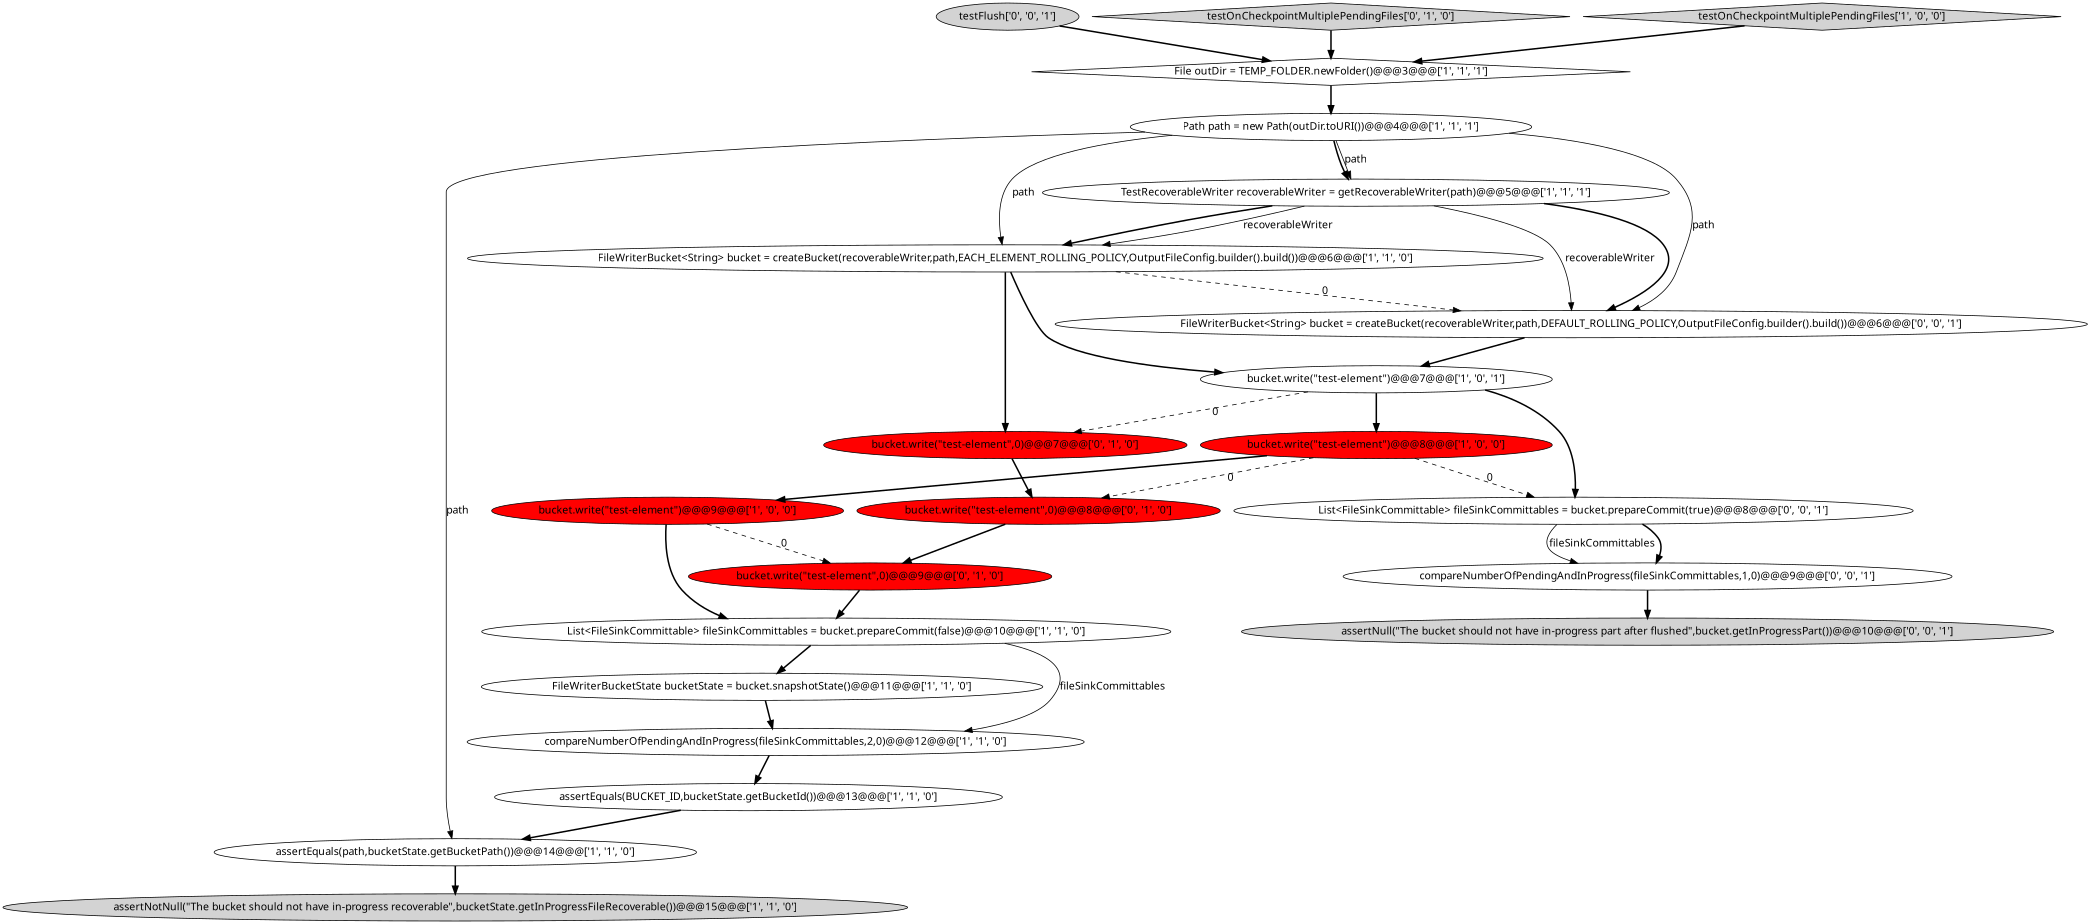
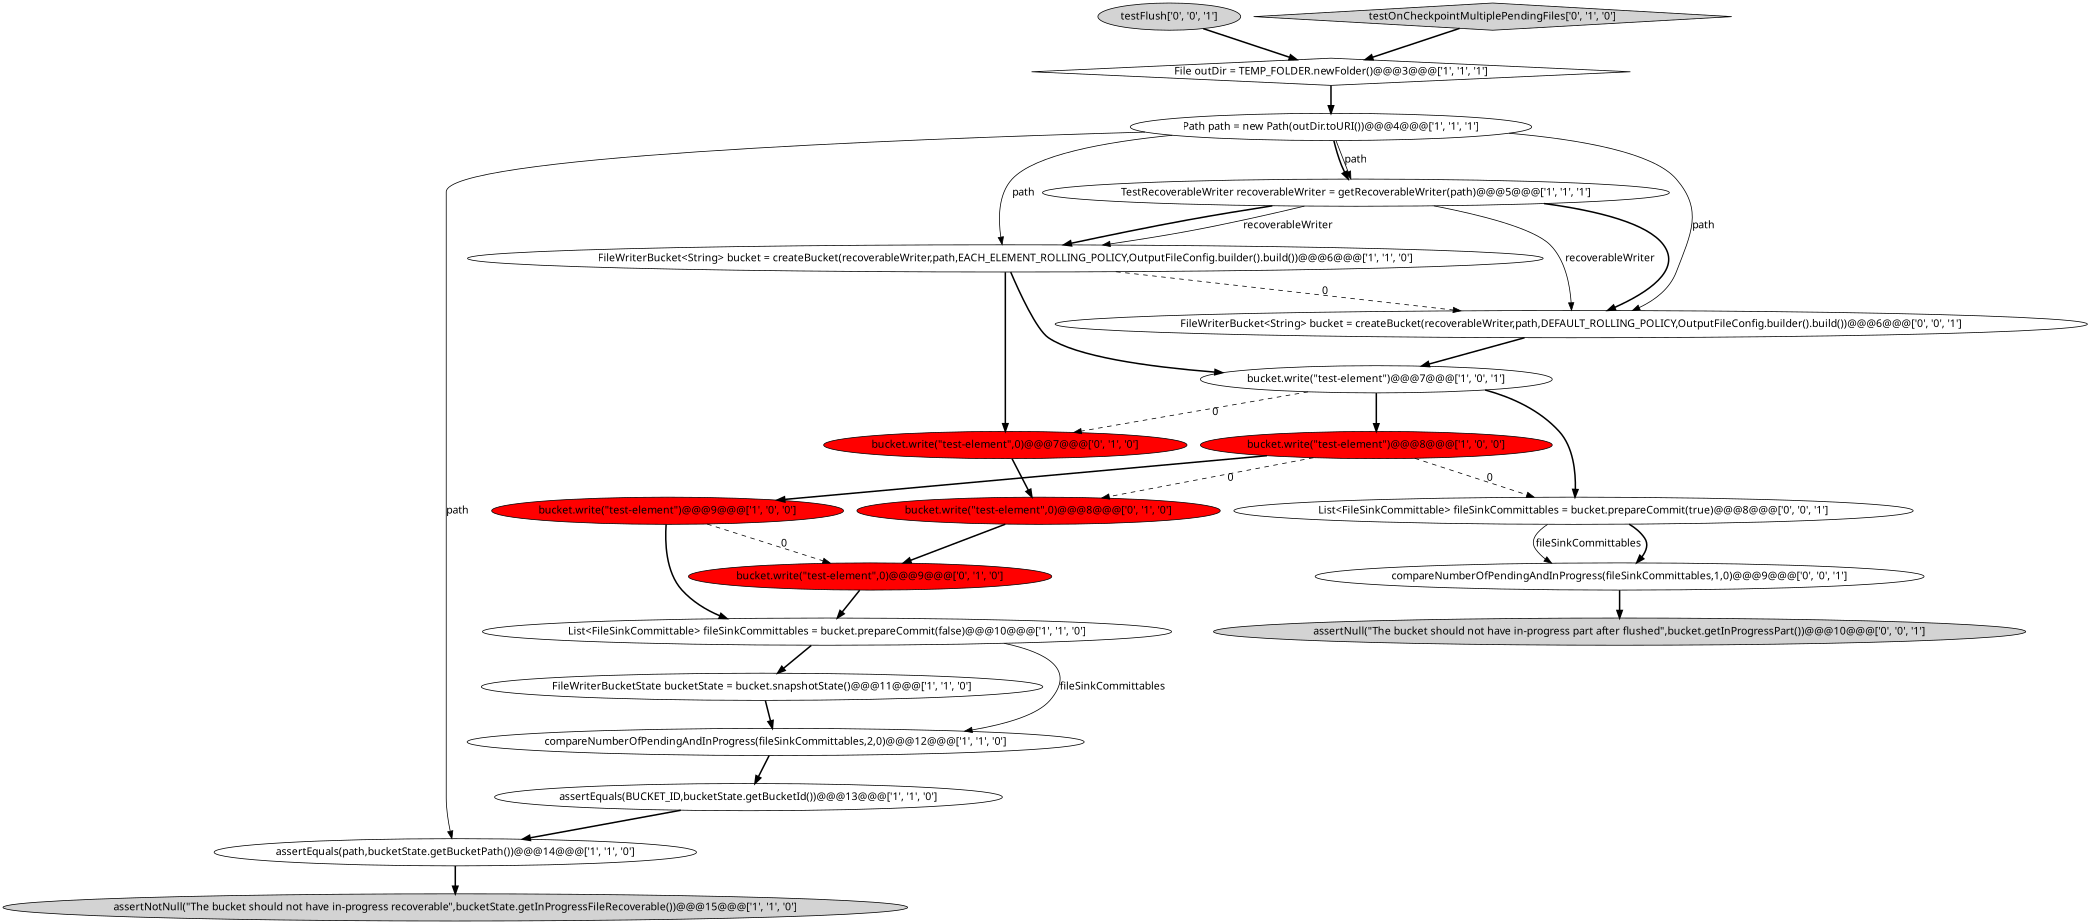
node "testOnCheckpointMultiplePendingFiles['1', '0', '0']": removed
